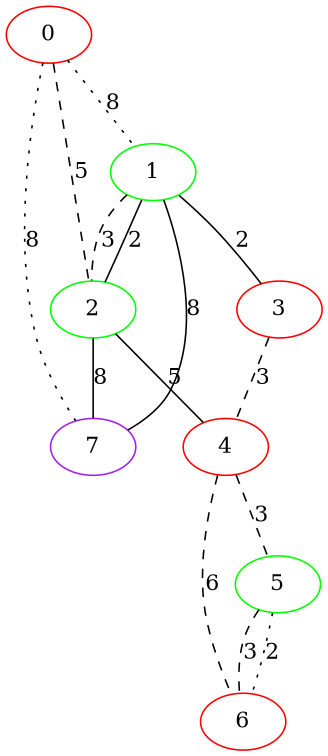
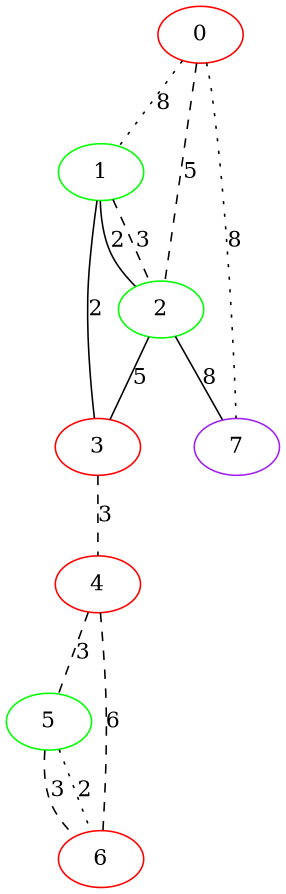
edge "1" -- "7": removed, label "8"
edge "2" -- "4": now "2" -- "3"
